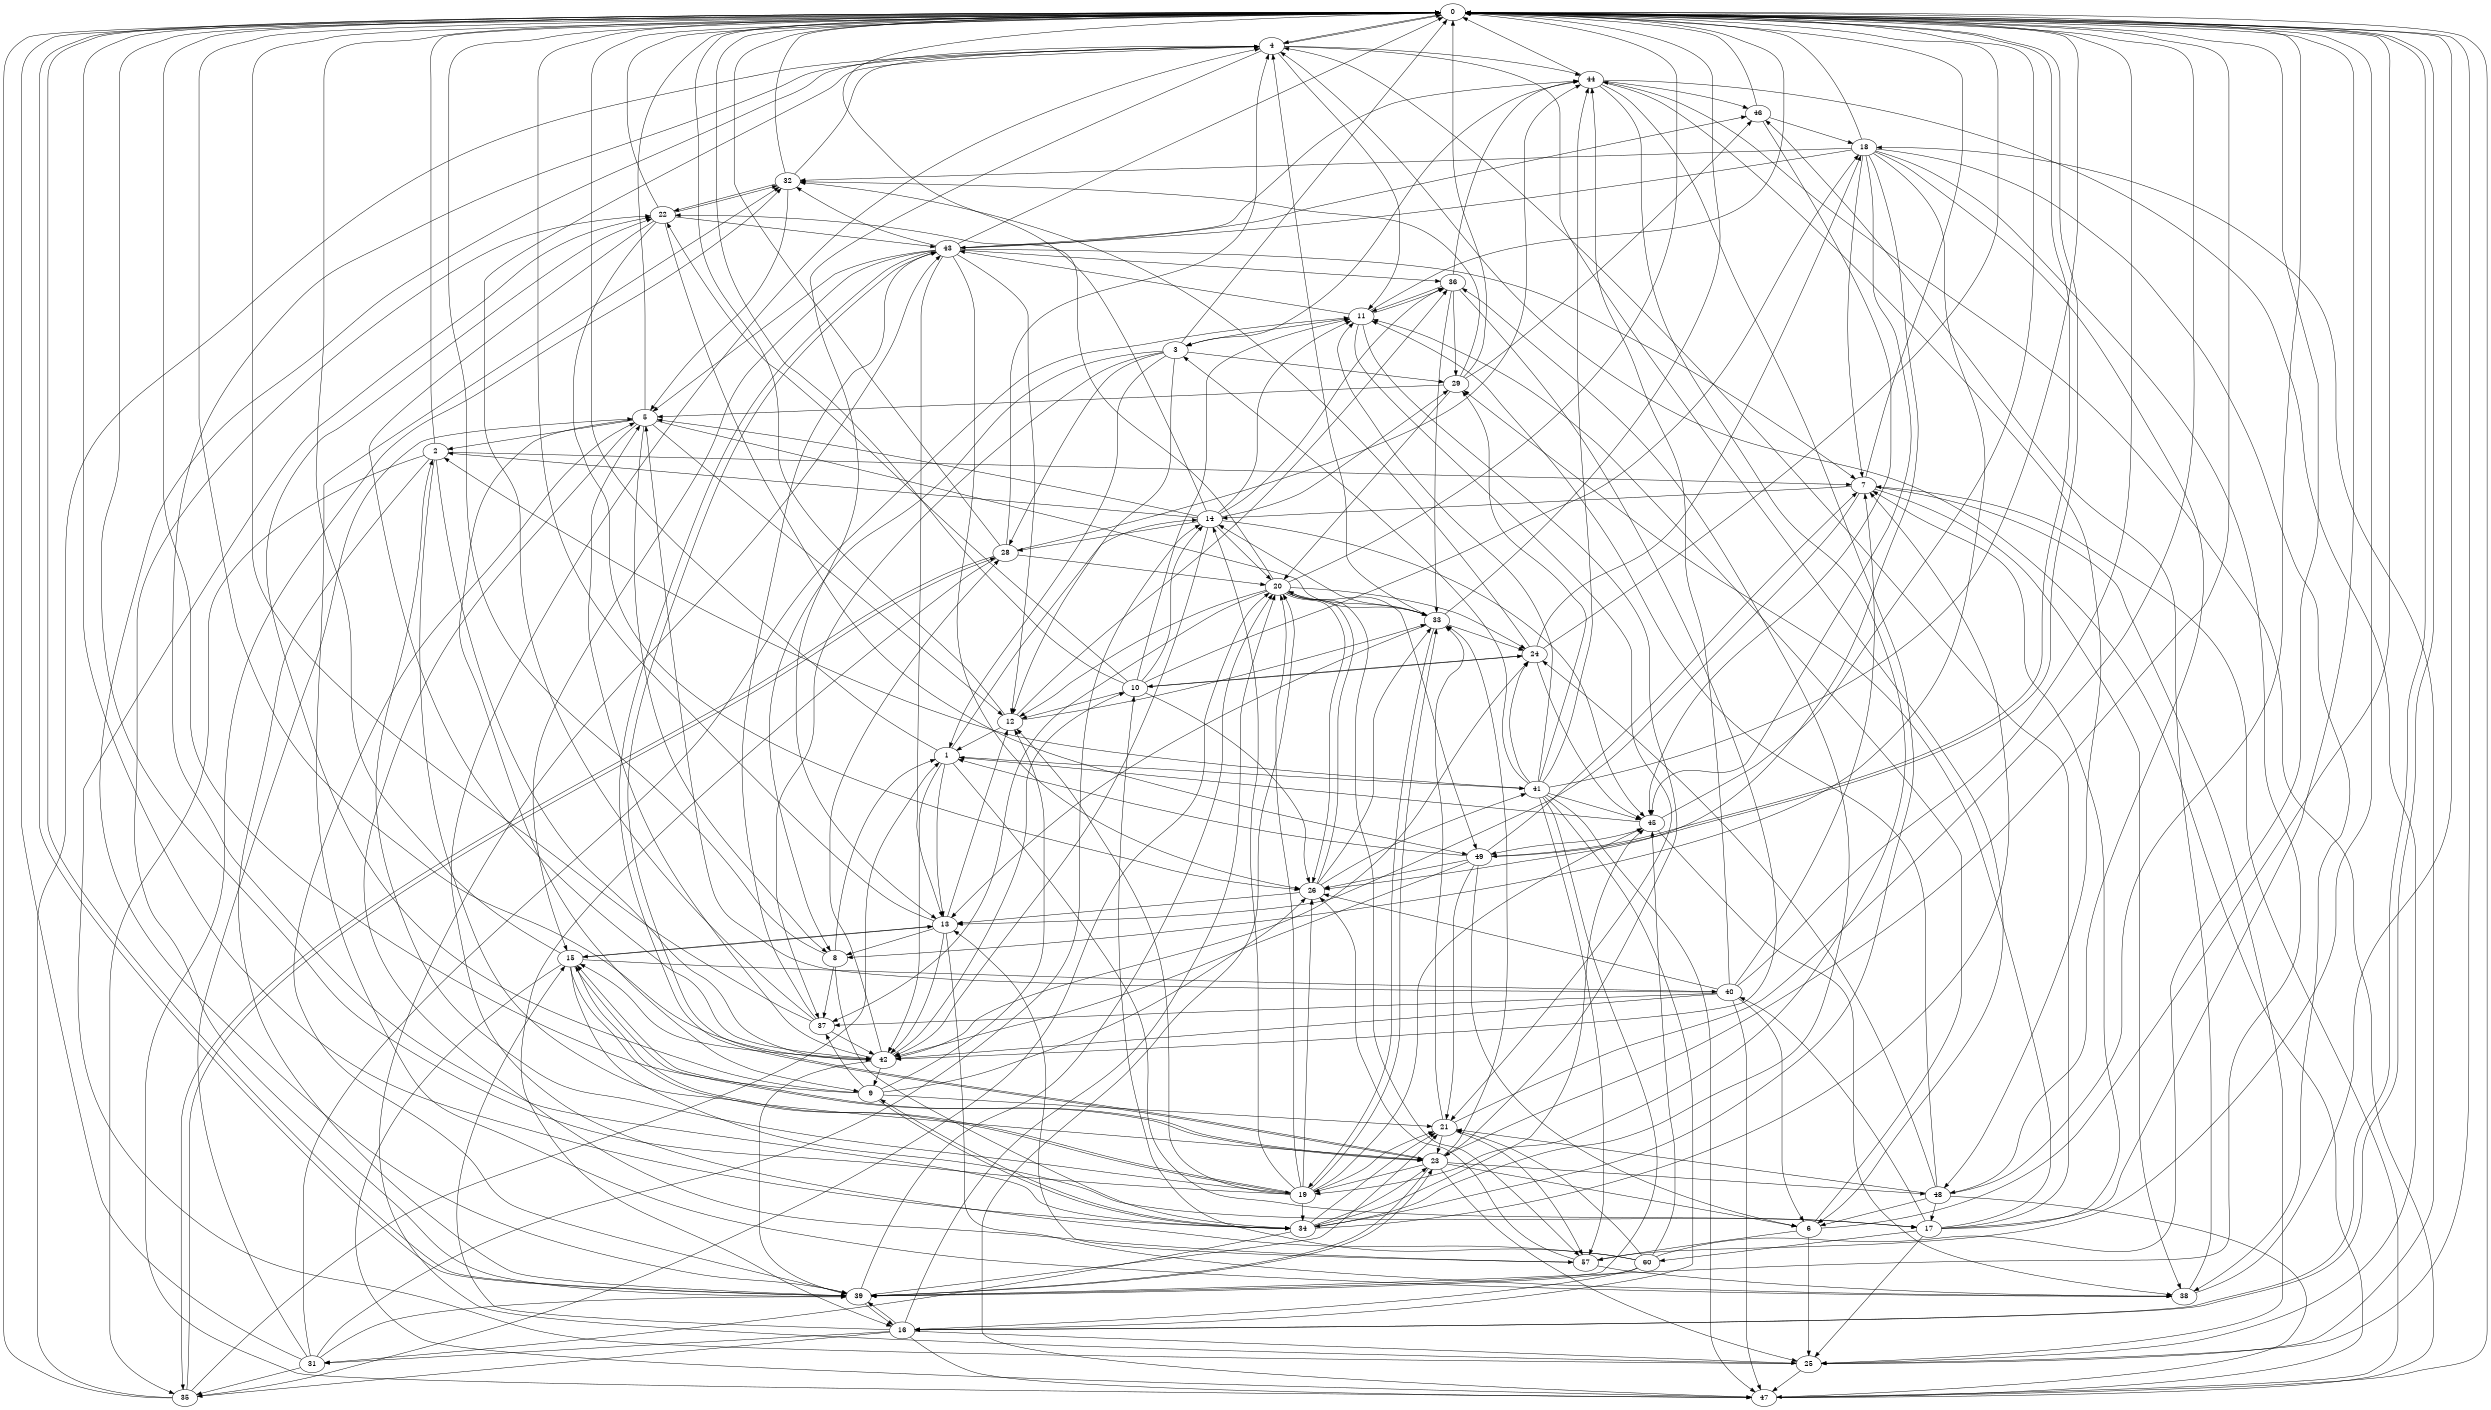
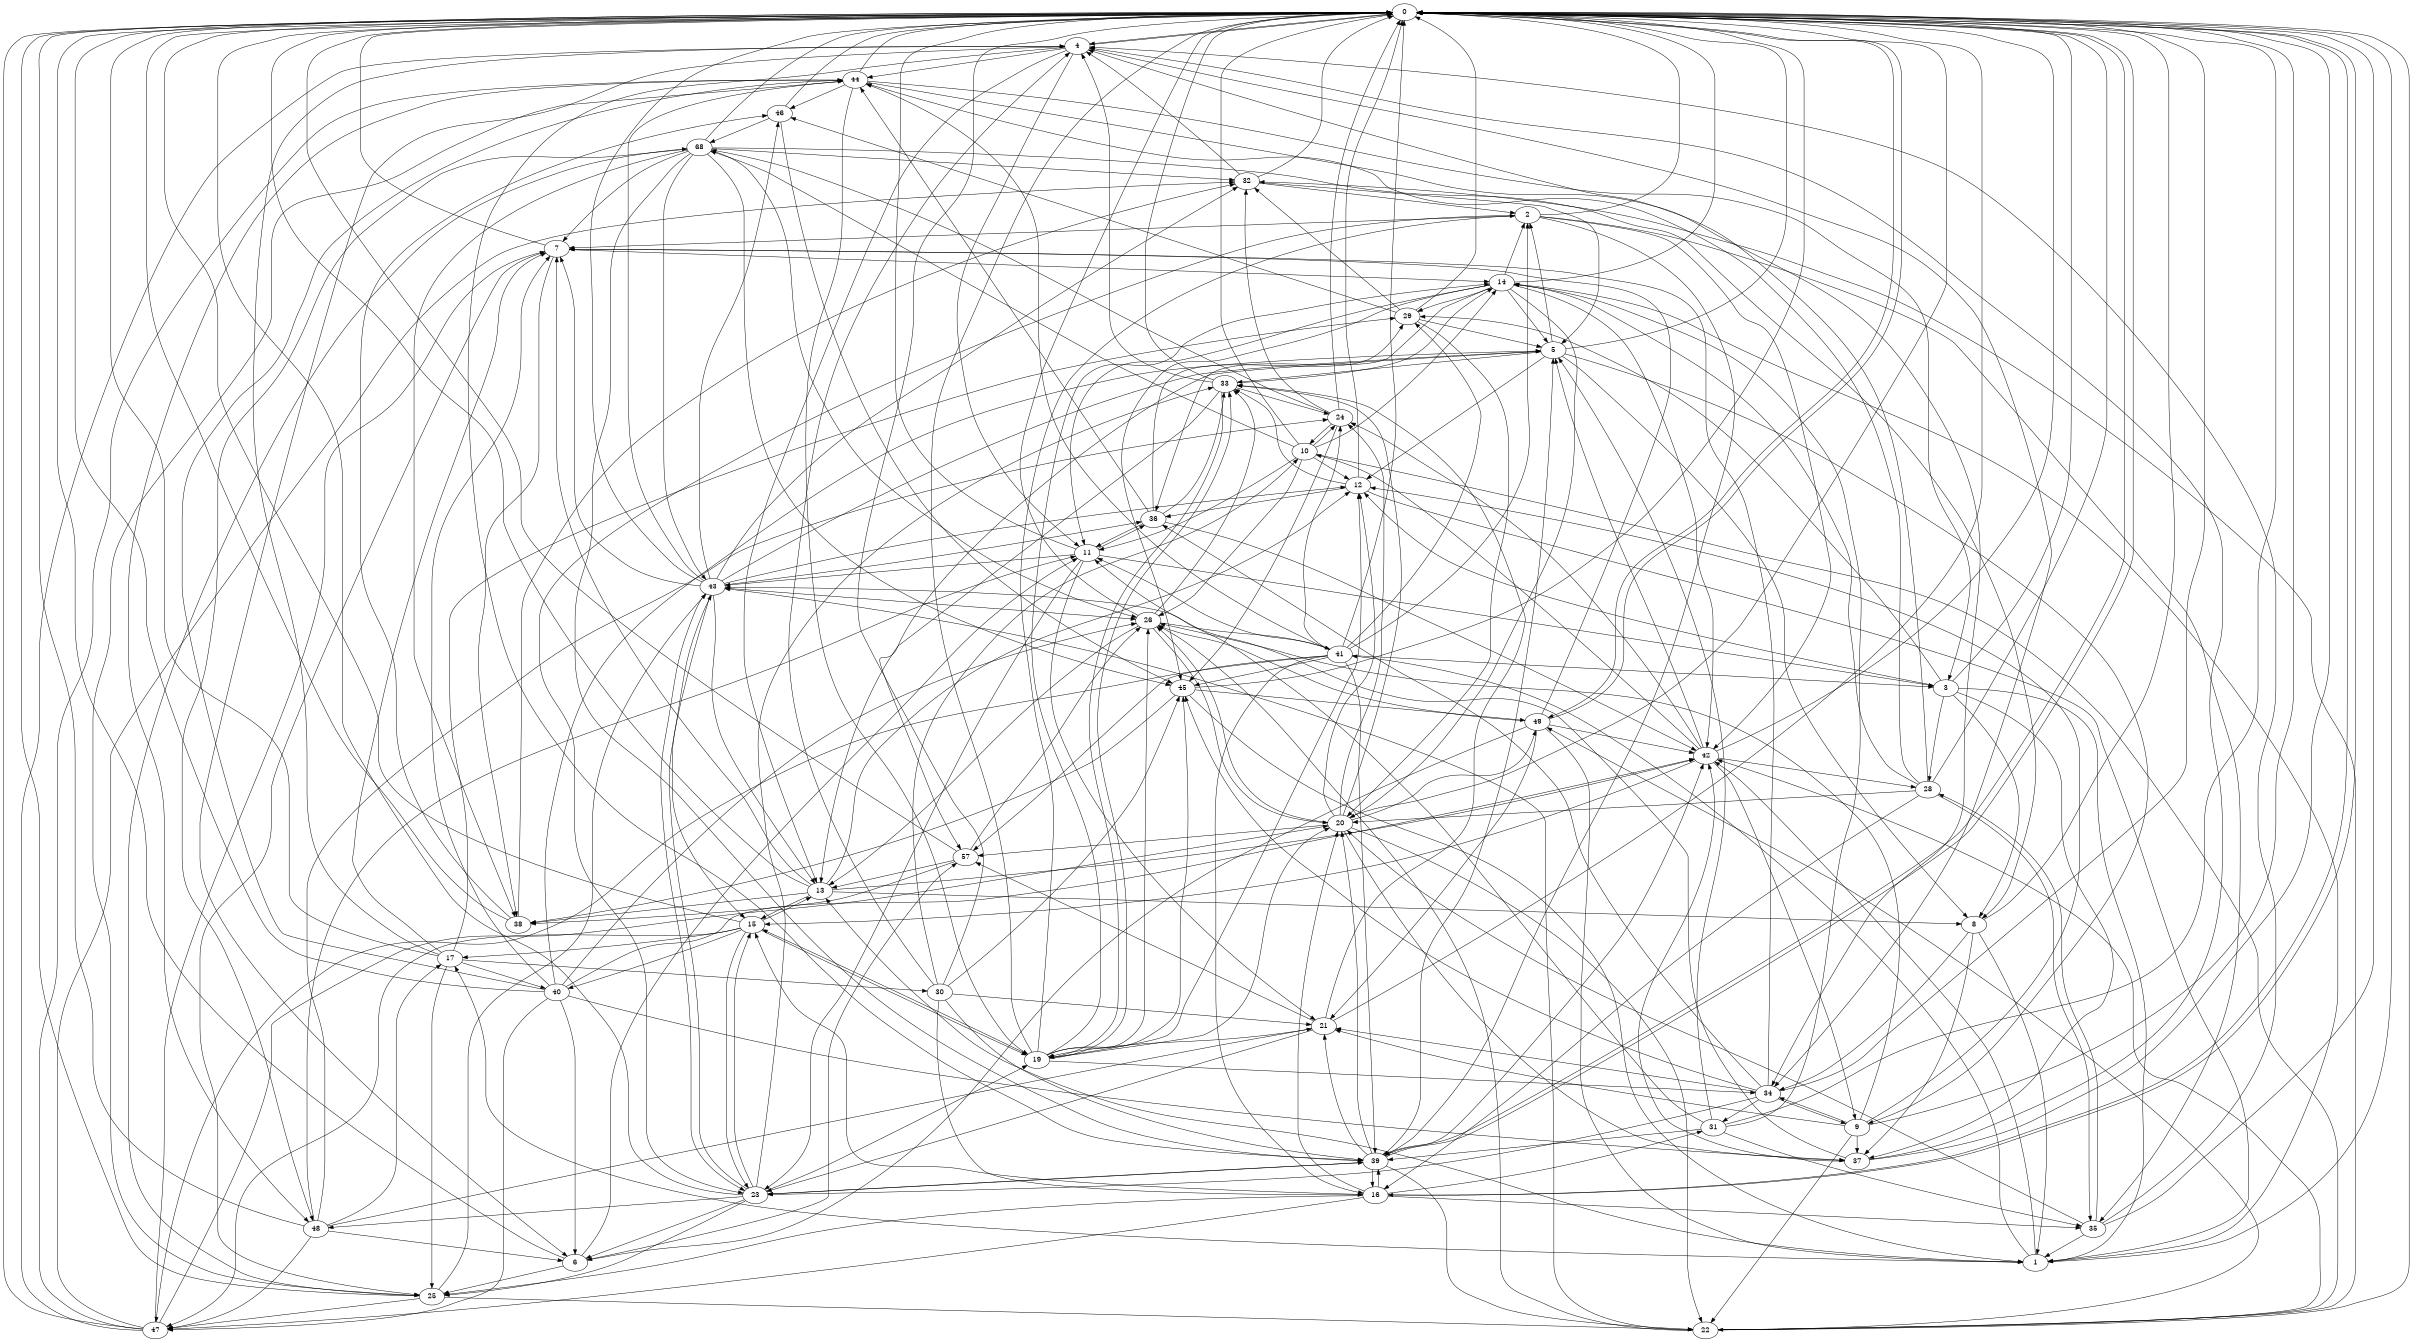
node "18": label "18" -> "68"
edge "32" -> "22": now "32" -> "2"
edge "26" -> "0": added
edge "14" -> "28": reversed
edge "7" -> "13": reversed
edge "19" -> "21": reversed
edge "42" -> "39": reversed
node "60": label "60" -> "30"
